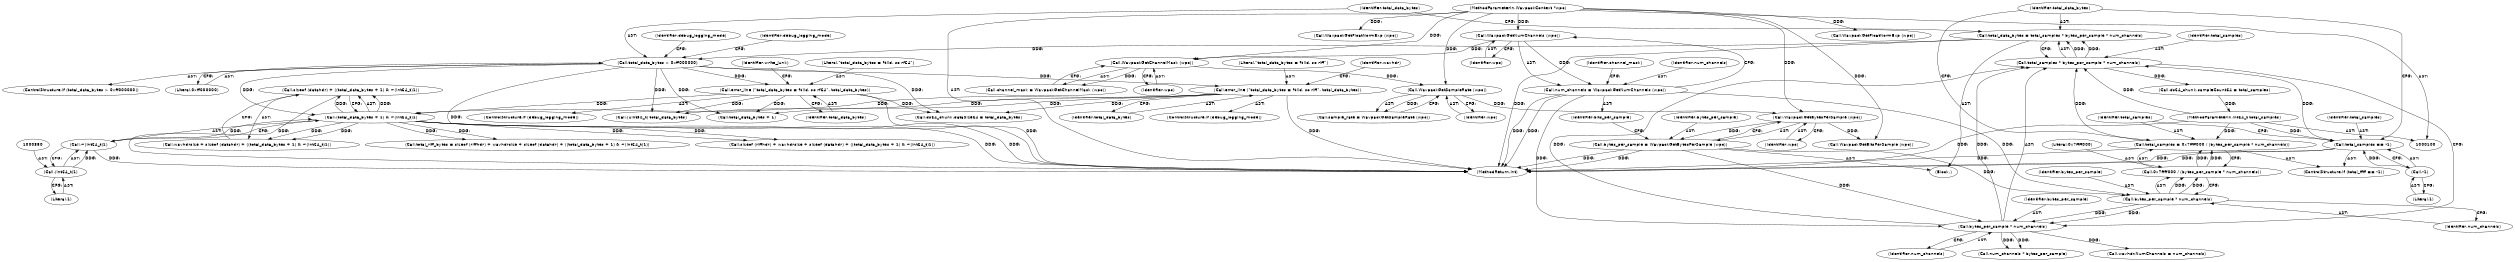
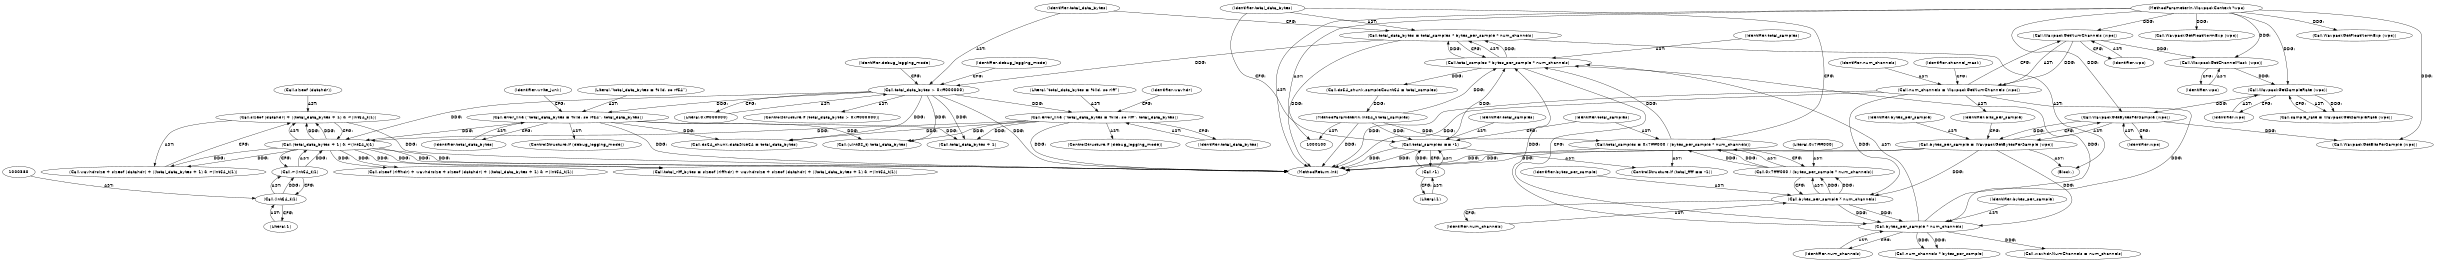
node "(Call,sizeof (datahdr))": added
node "(Call,channel_mask = WavpackGetChannelMask (wpc))": removed
edge "(Call,~(int64_t)1)" -> "(MethodReturn,int)": removed, label "DDG:"
